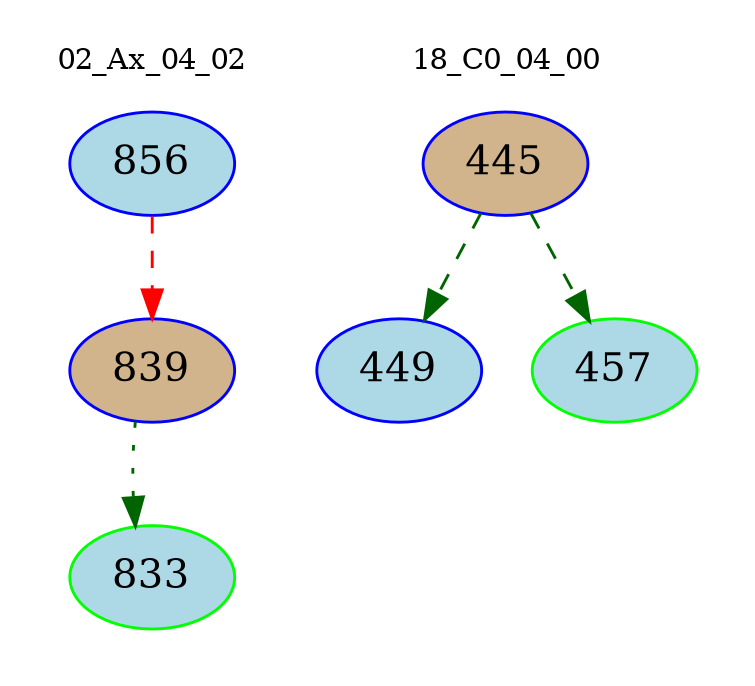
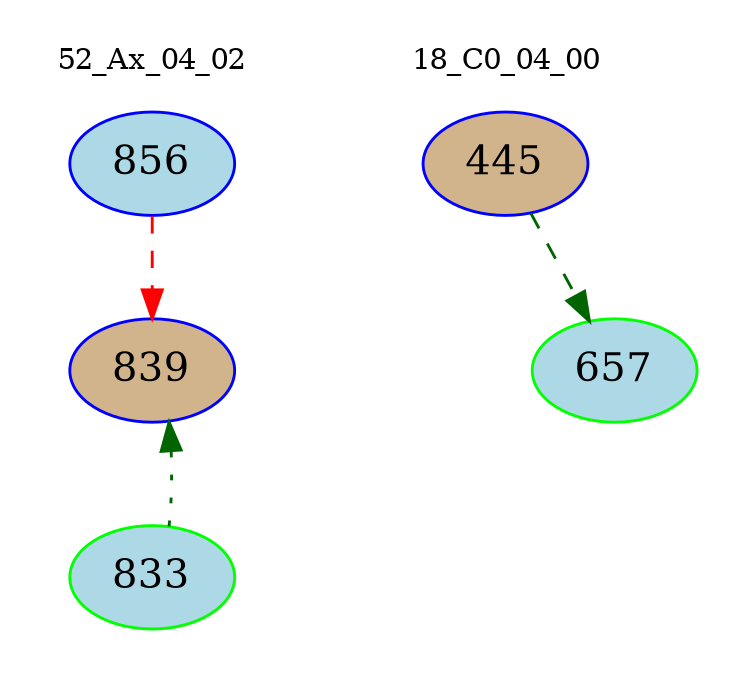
cluster "02_Ax_04_02": label "02_Ax_04_02" -> "52_Ax_04_02"
node "449": removed
node "457": label "457" -> "657"
edge "839" -> "833": reversed
